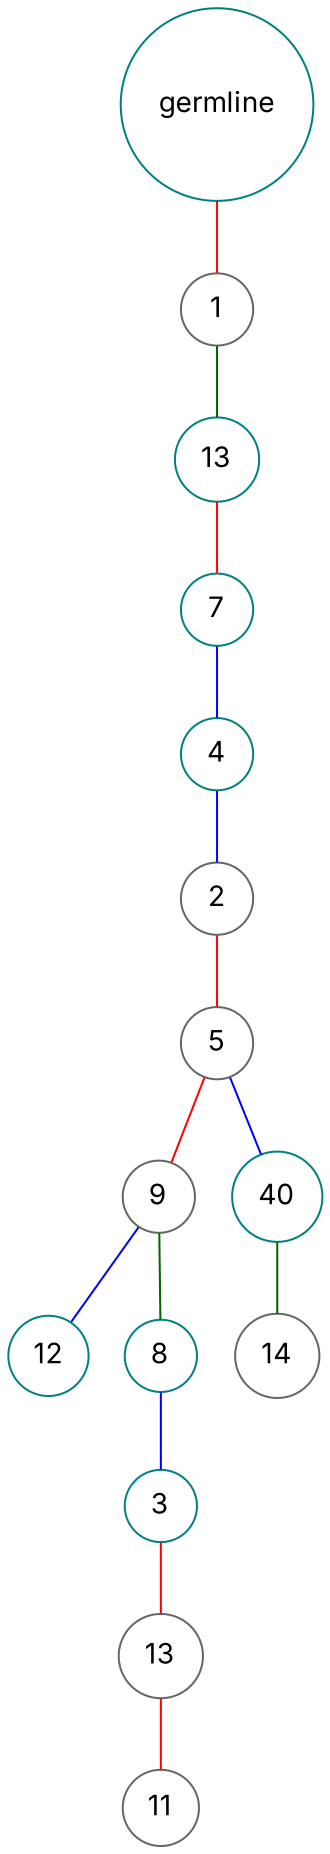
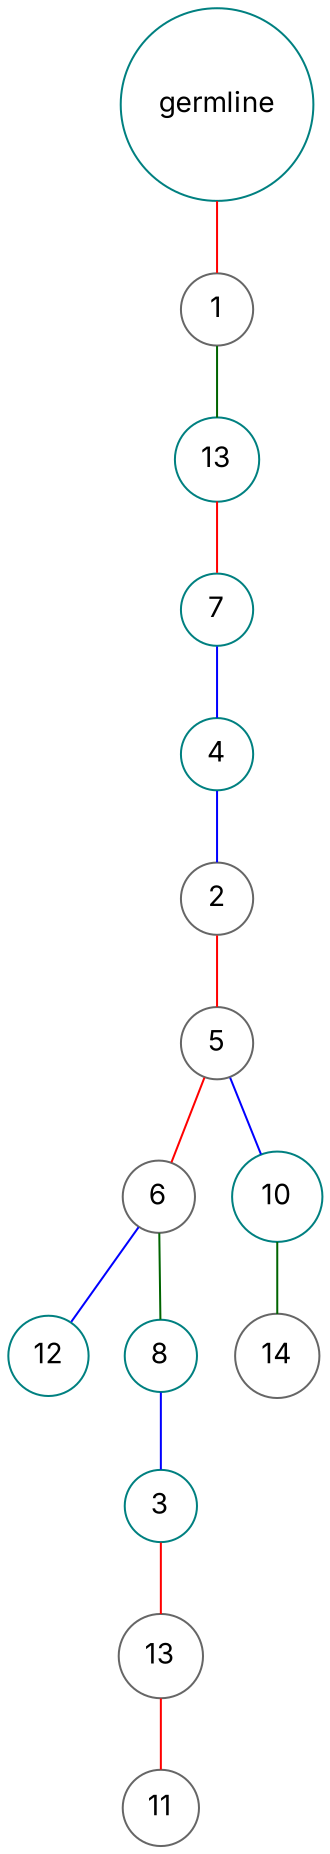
node "9": label "9" -> "6"
node "40": label "40" -> "10"
